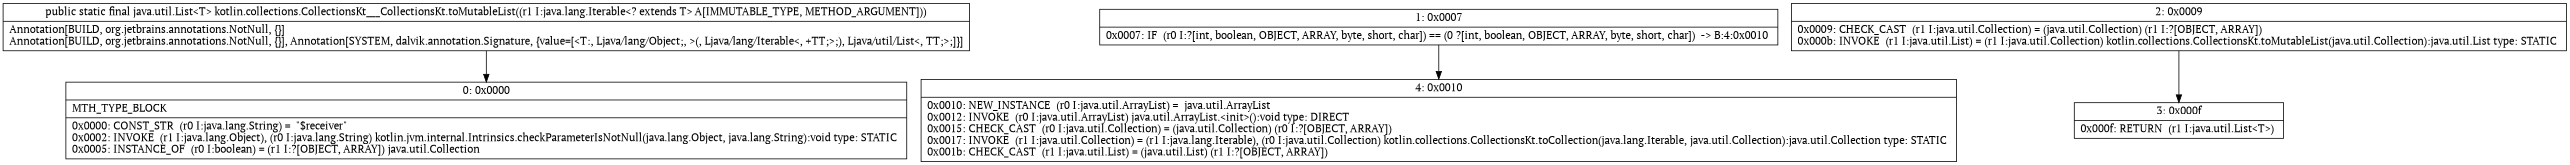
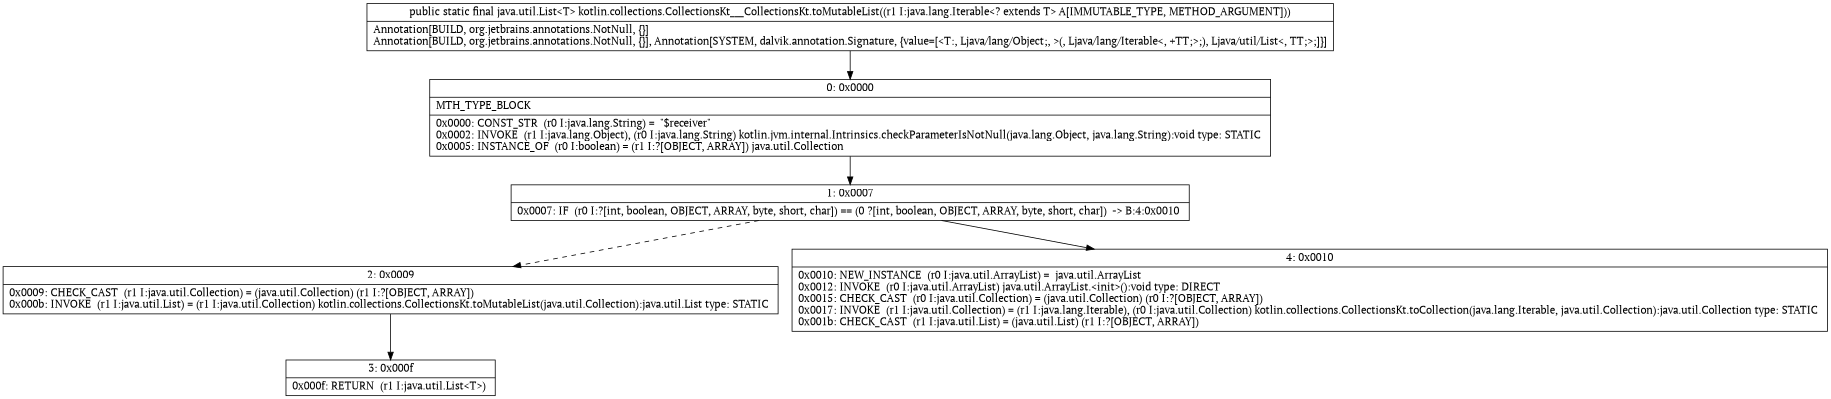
edge "0: 0x0000" -> "1: 0x0007": added
edge "1: 0x0007" -> "2: 0x0009": added
